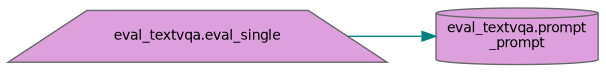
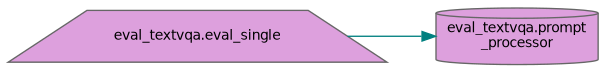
node "eval_textvqa.prompt _prompt": label "eval_textvqa.prompt _prompt" -> "eval_textvqa.prompt _processor"
